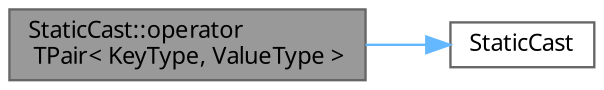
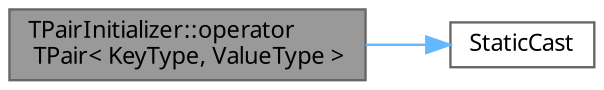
node "StaticCast::operator TPair< KeyType, ValueType >": label "StaticCast::operator TPair< KeyType, ValueType >" -> "TPairInitializer::operator TPair< KeyType, ValueType >"
